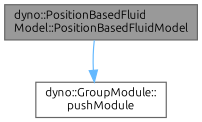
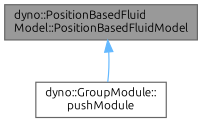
edge "dyno::PositionBasedFluid Model::PositionBasedFluidModel" -> "dyno::GroupModule:: pushModule": reversed
